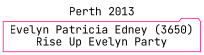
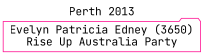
node "Evelyn Patricia Edney (3650) Rise Up Evelyn Party": label "Evelyn Patricia Edney (3650) Rise Up Evelyn Party" -> "Evelyn Patricia Edney (3650) Rise Up Australia Party"
